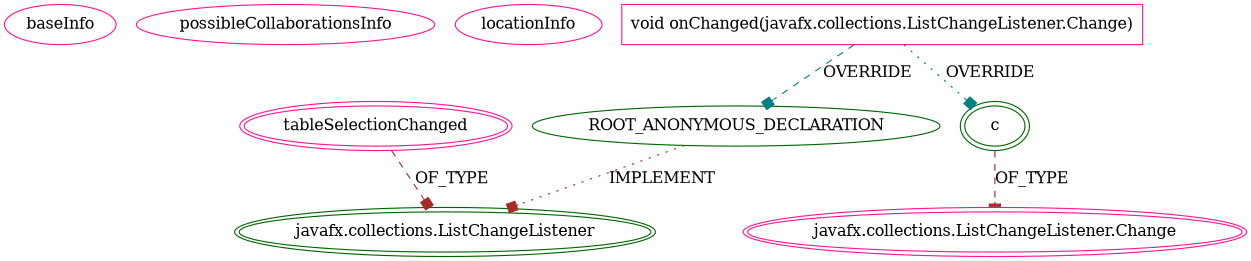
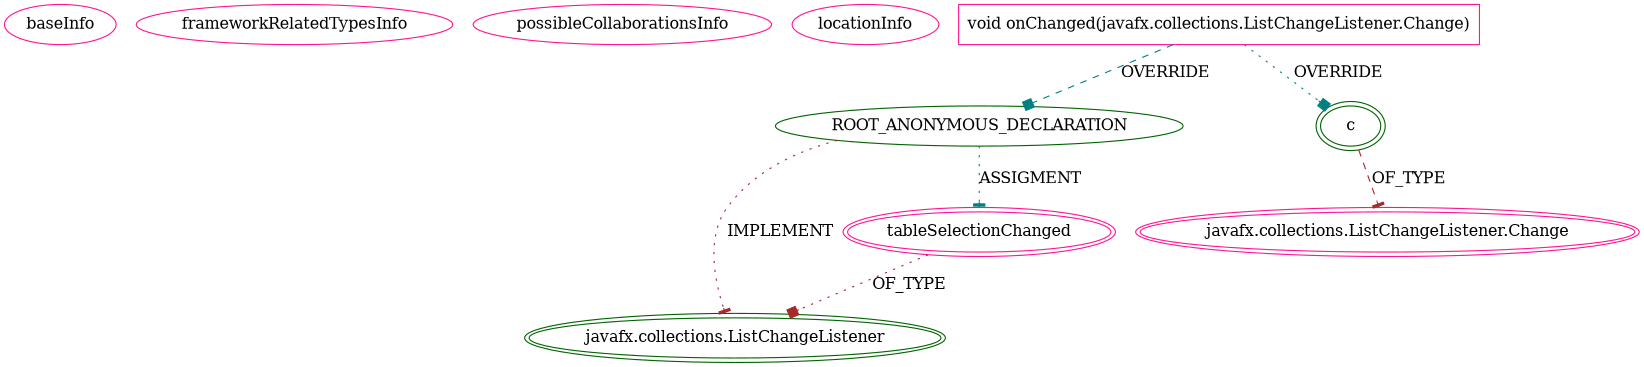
node "frameworkRelatedTypesInfo": added
edge "tableSelectionChanged" -> "javafx.collections.ListChangeListener": style dashed -> dotted
edge "ROOT_ANONYMOUS_DECLARATION" -> "tableSelectionChanged": added, label "ASSIGMENT"
edge "ROOT_ANONYMOUS_DECLARATION" -> "javafx.collections.ListChangeListener": arrowhead box -> tee
